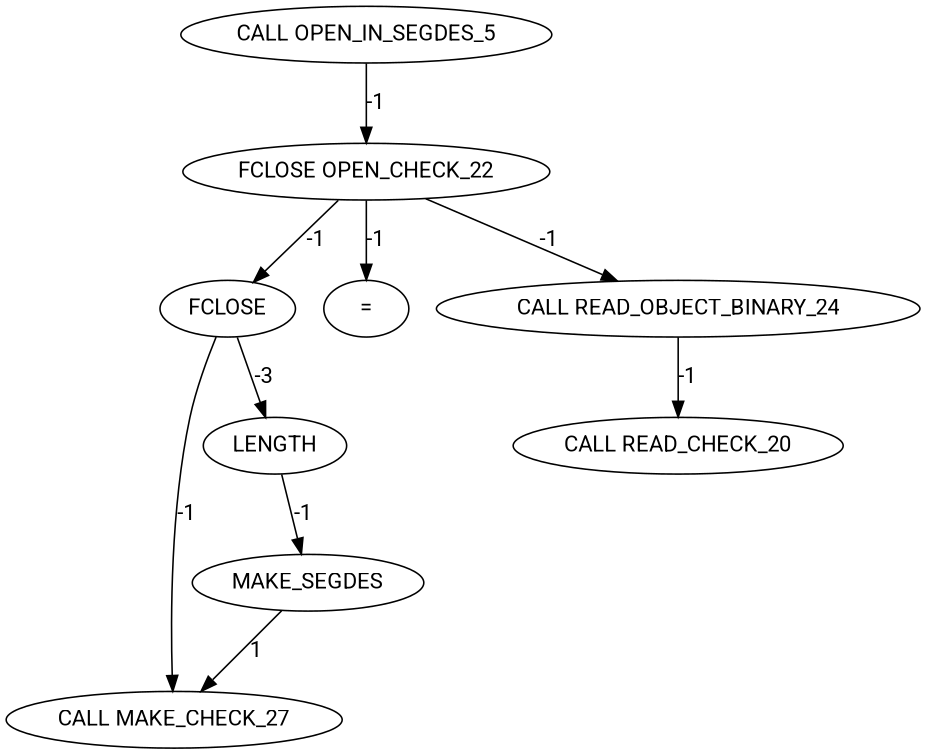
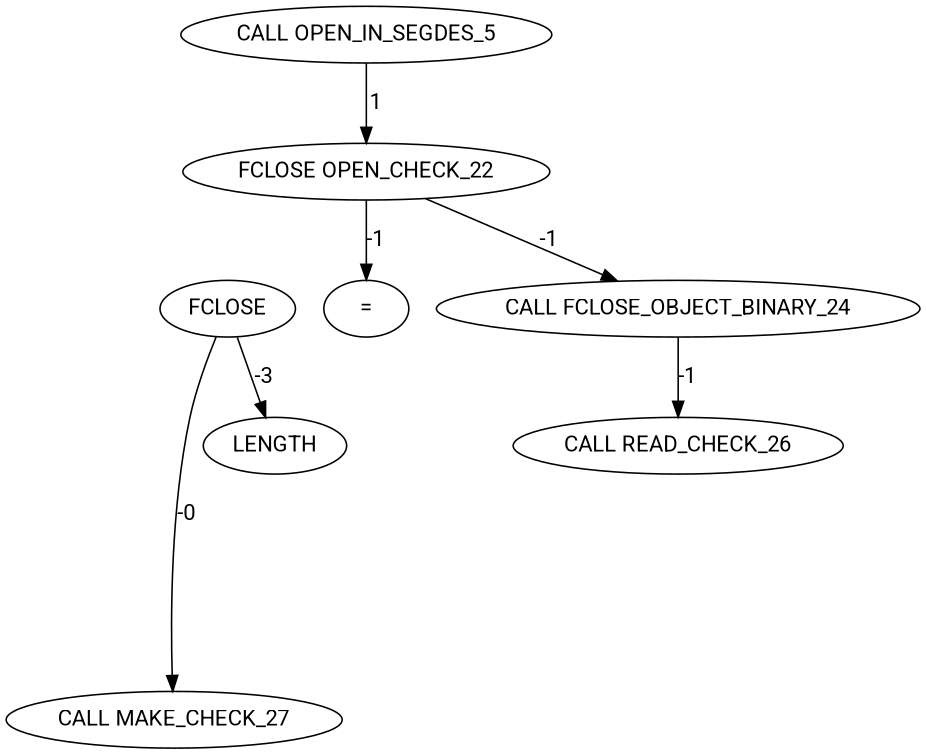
edge "CALL OPEN_IN_SEGDES_5" -> "FCLOSE OPEN_CHECK_22": label "-1" -> "1"
edge "FCLOSE OPEN_CHECK_22" -> "FCLOSE": removed, label "-1"
node "CALL READ_OBJECT_BINARY_24": label "CALL READ_OBJECT_BINARY_24" -> "CALL FCLOSE_OBJECT_BINARY_24"
node "CALL READ_CHECK_20": label "CALL READ_CHECK_20" -> "CALL READ_CHECK_26"
edge "FCLOSE" -> "CALL MAKE_CHECK_27": label "-1" -> "-0"
node "MAKE_SEGDES": removed
